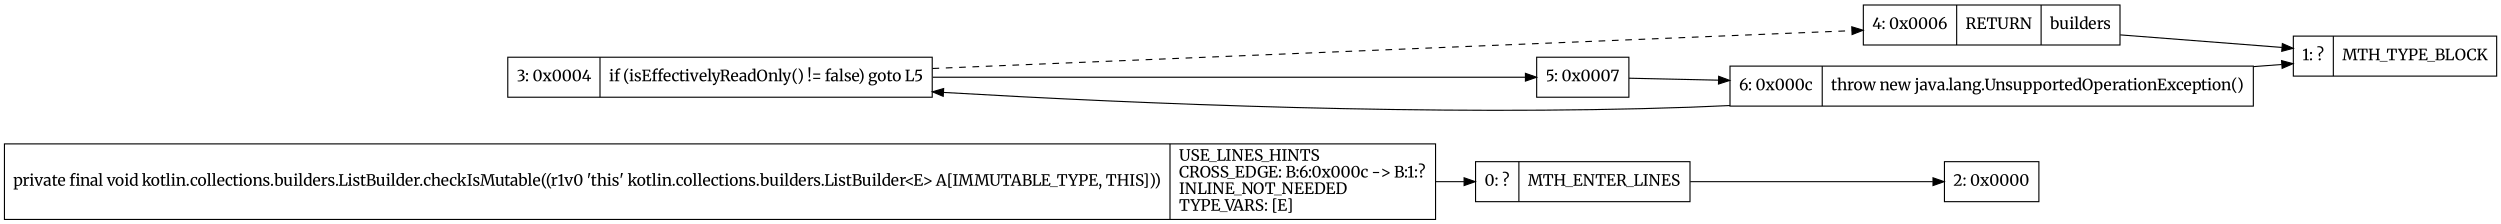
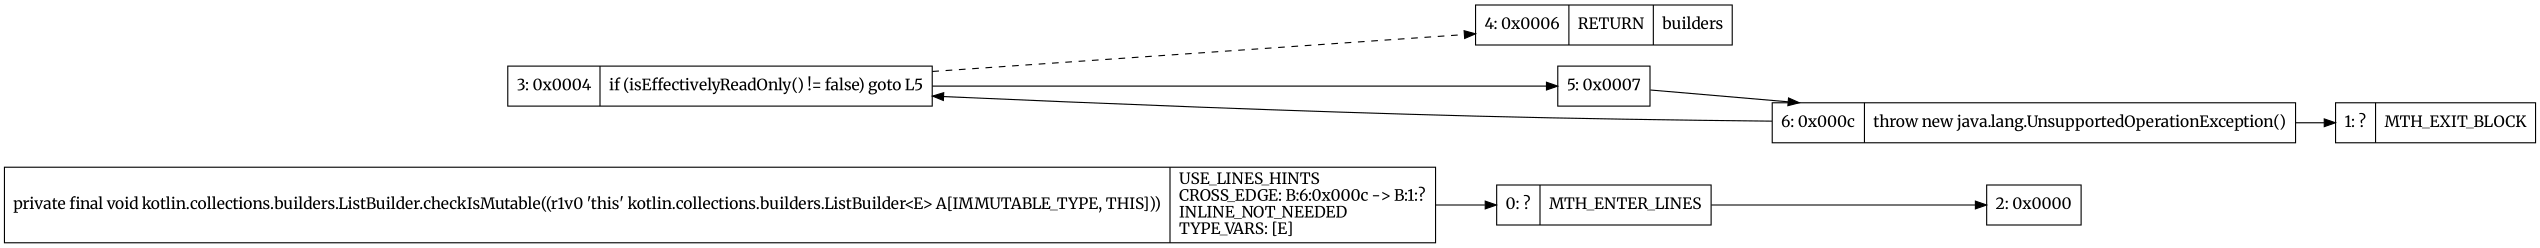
edge "4: 0x0006" -> "1: ?": removed
node "1: ?": text "MTH_TYPE_BLOCK" -> "MTH_EXIT_BLOCK"
